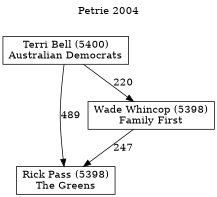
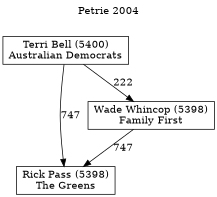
edge "Terri Bell (5400) Australian Democrats" -> "Wade Whincop (5398) Family First": label "220" -> "222"
edge "Terri Bell (5400) Australian Democrats" -> "Rick Pass (5398) The Greens": label "489" -> "747"
edge "Wade Whincop (5398) Family First" -> "Rick Pass (5398) The Greens": label "247" -> "747"
